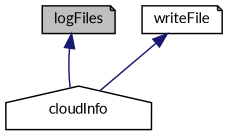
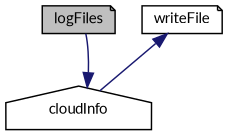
edge "cloudInfo" -> "logFiles": reversed
